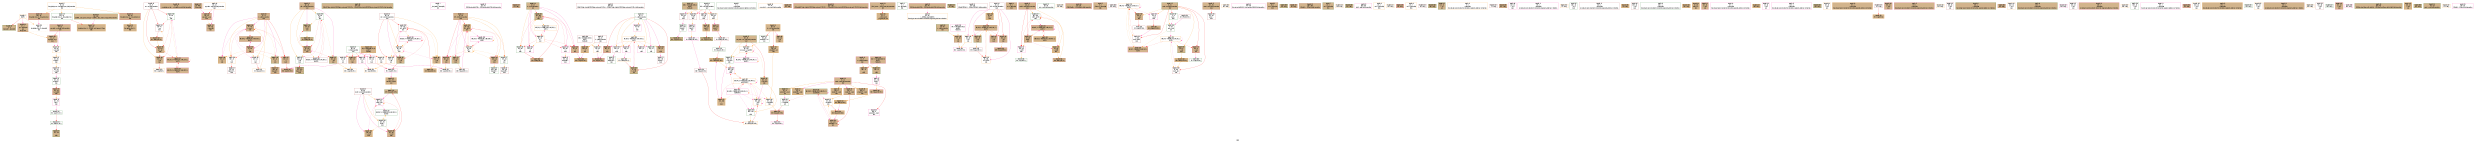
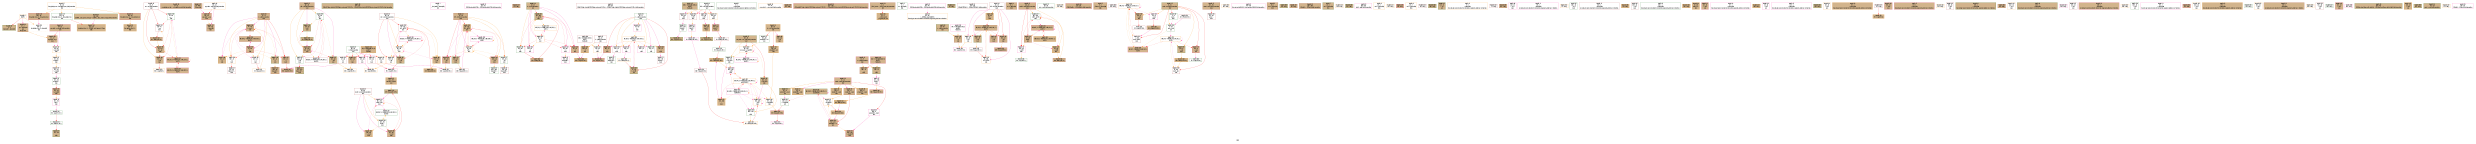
node "NodeID: 31": fillcolor tan -> white
node "NodeID: 177": added
